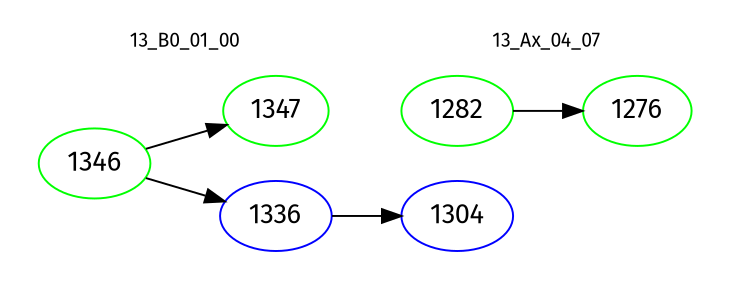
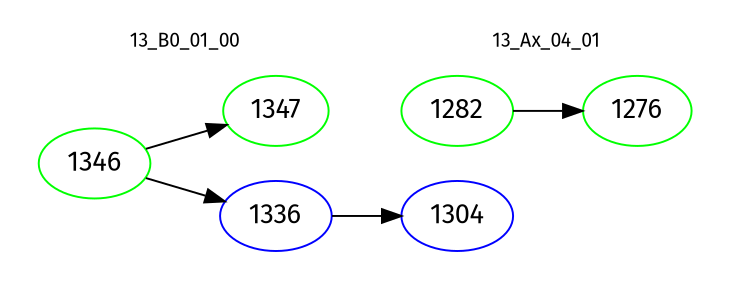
cluster "13_Ax_04_07": label "13_Ax_04_07" -> "13_Ax_04_01"
